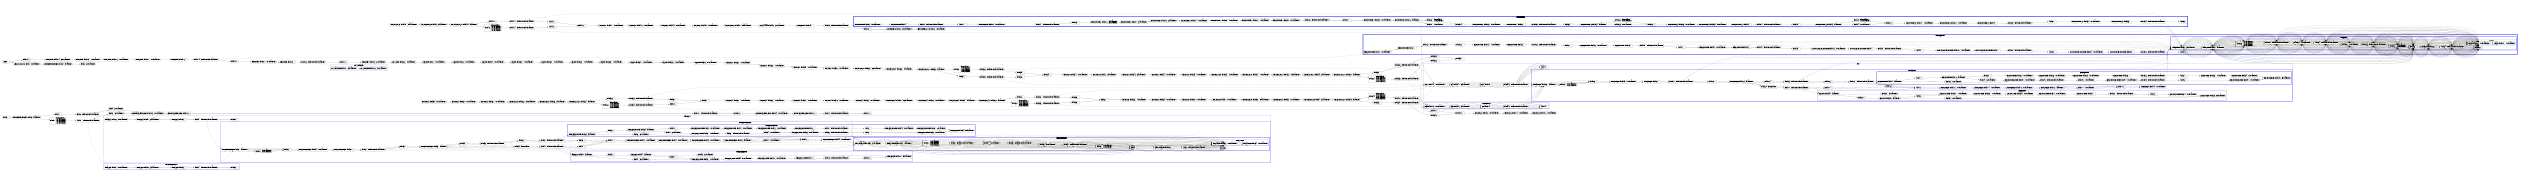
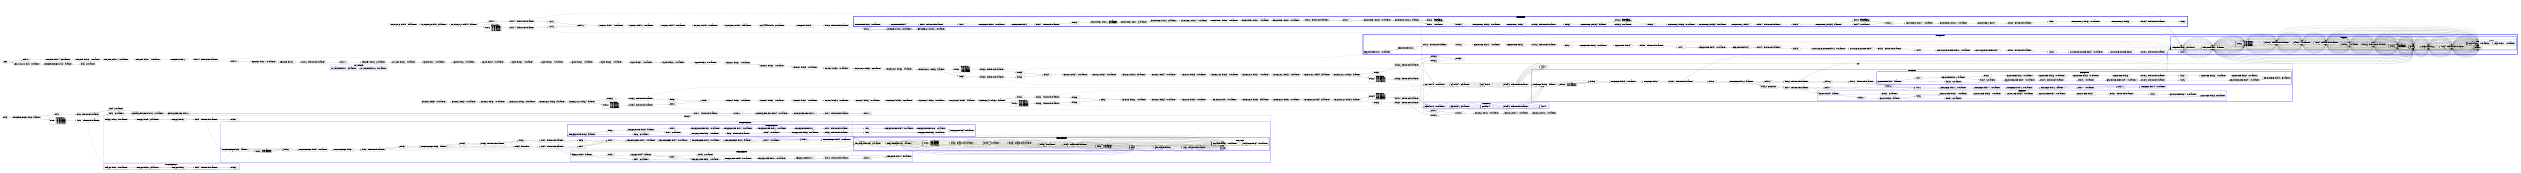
node "END-RTN-EXIT. Block213": added
node "SEQ-INIT-02. Block342": text "AddStatement" -> "MoveStatement"
